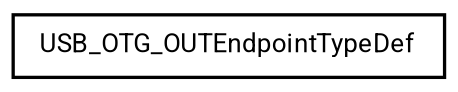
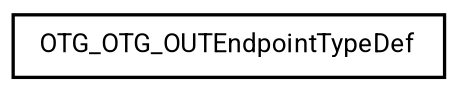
node "USB_OTG_OUTEndpointTypeDef": label "USB_OTG_OUTEndpointTypeDef" -> "OTG_OTG_OUTEndpointTypeDef"
